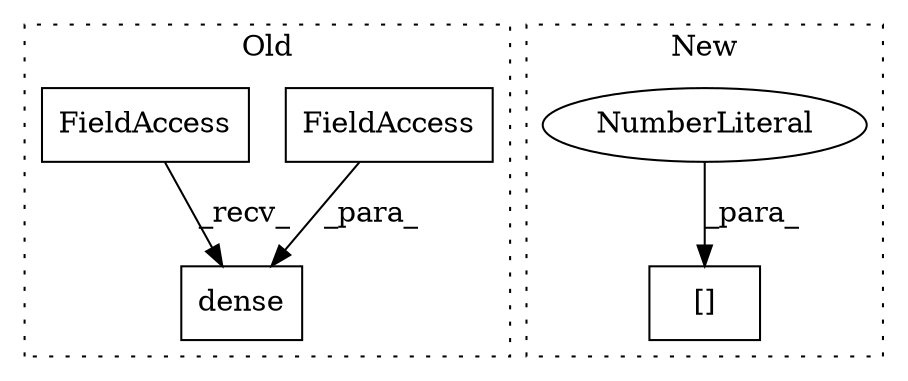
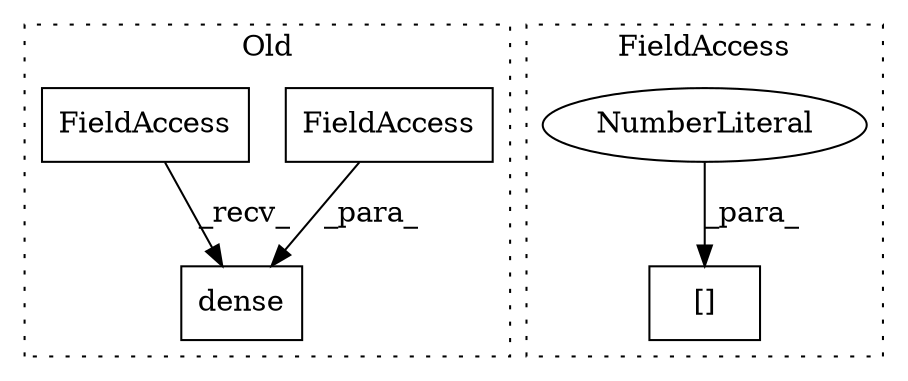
cluster "New": label "New" -> "FieldAccess"
